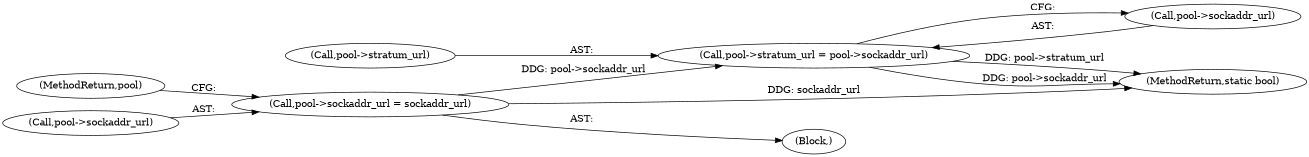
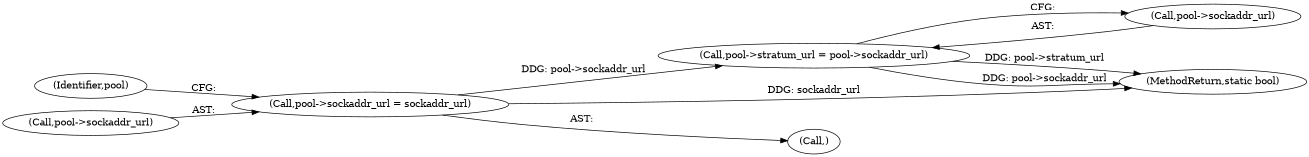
node "(Call,pool->stratum_url)": removed
node "(MethodReturn,pool)": label "(MethodReturn,pool)" -> "(Identifier,pool)"
node "(Block,)": label "(Block,)" -> "(Call,)"
